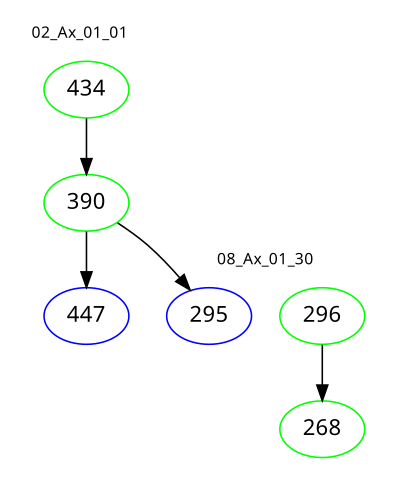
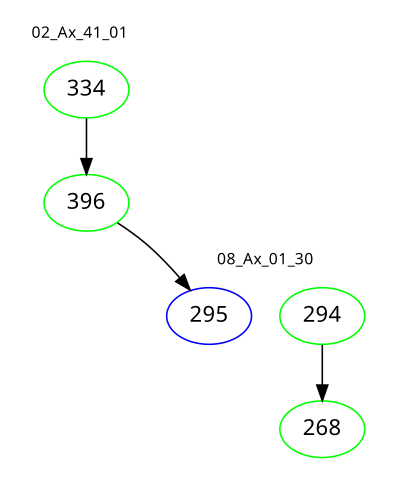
cluster "02_Ax_01_01": label "02_Ax_01_01" -> "02_Ax_41_01"
node "434": label "434" -> "334"
node "390": label "390" -> "396"
node "447": removed
node "296": label "296" -> "294"
